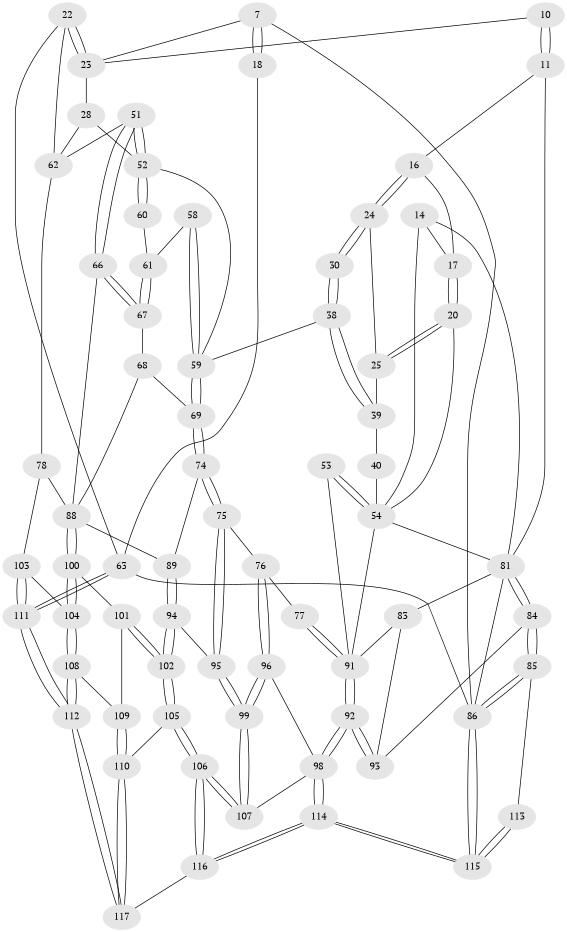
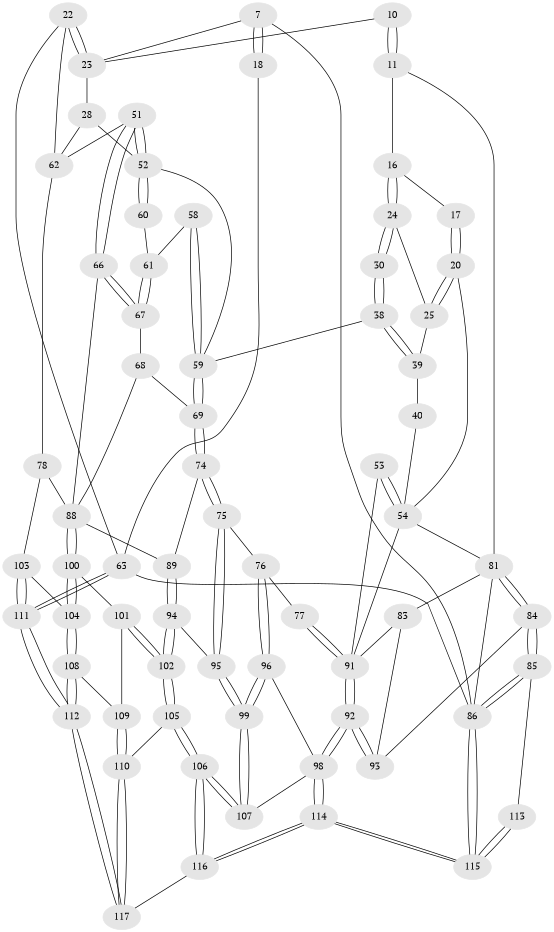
node "14": removed
